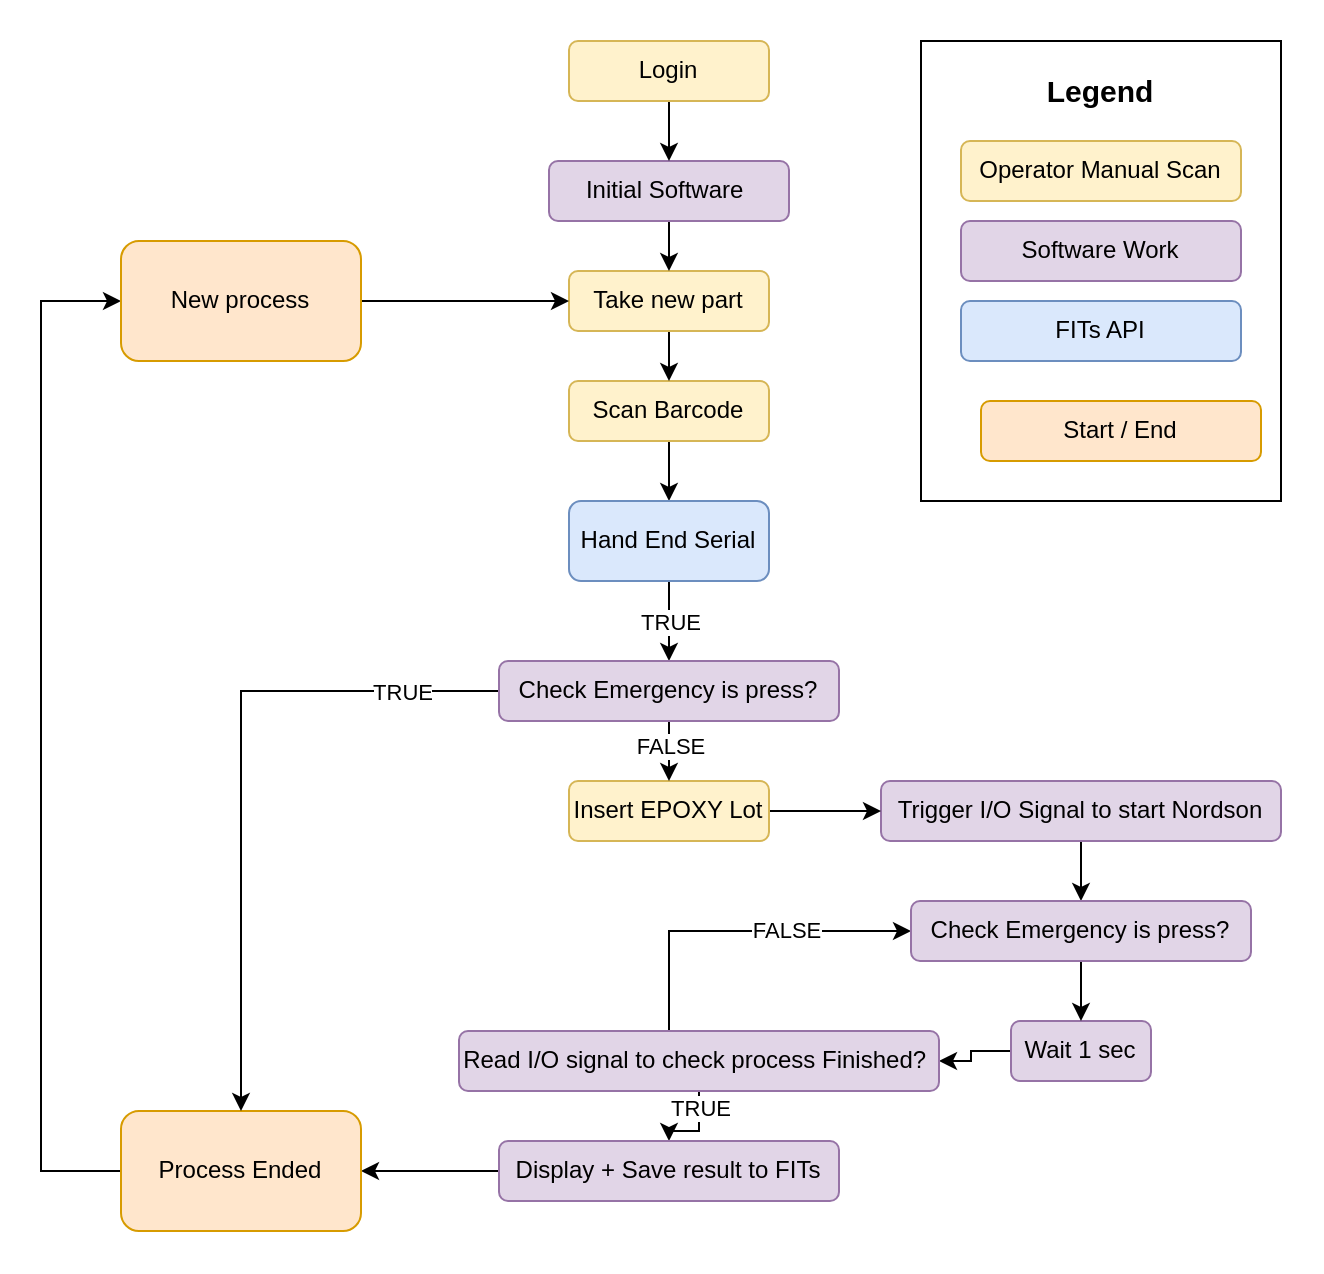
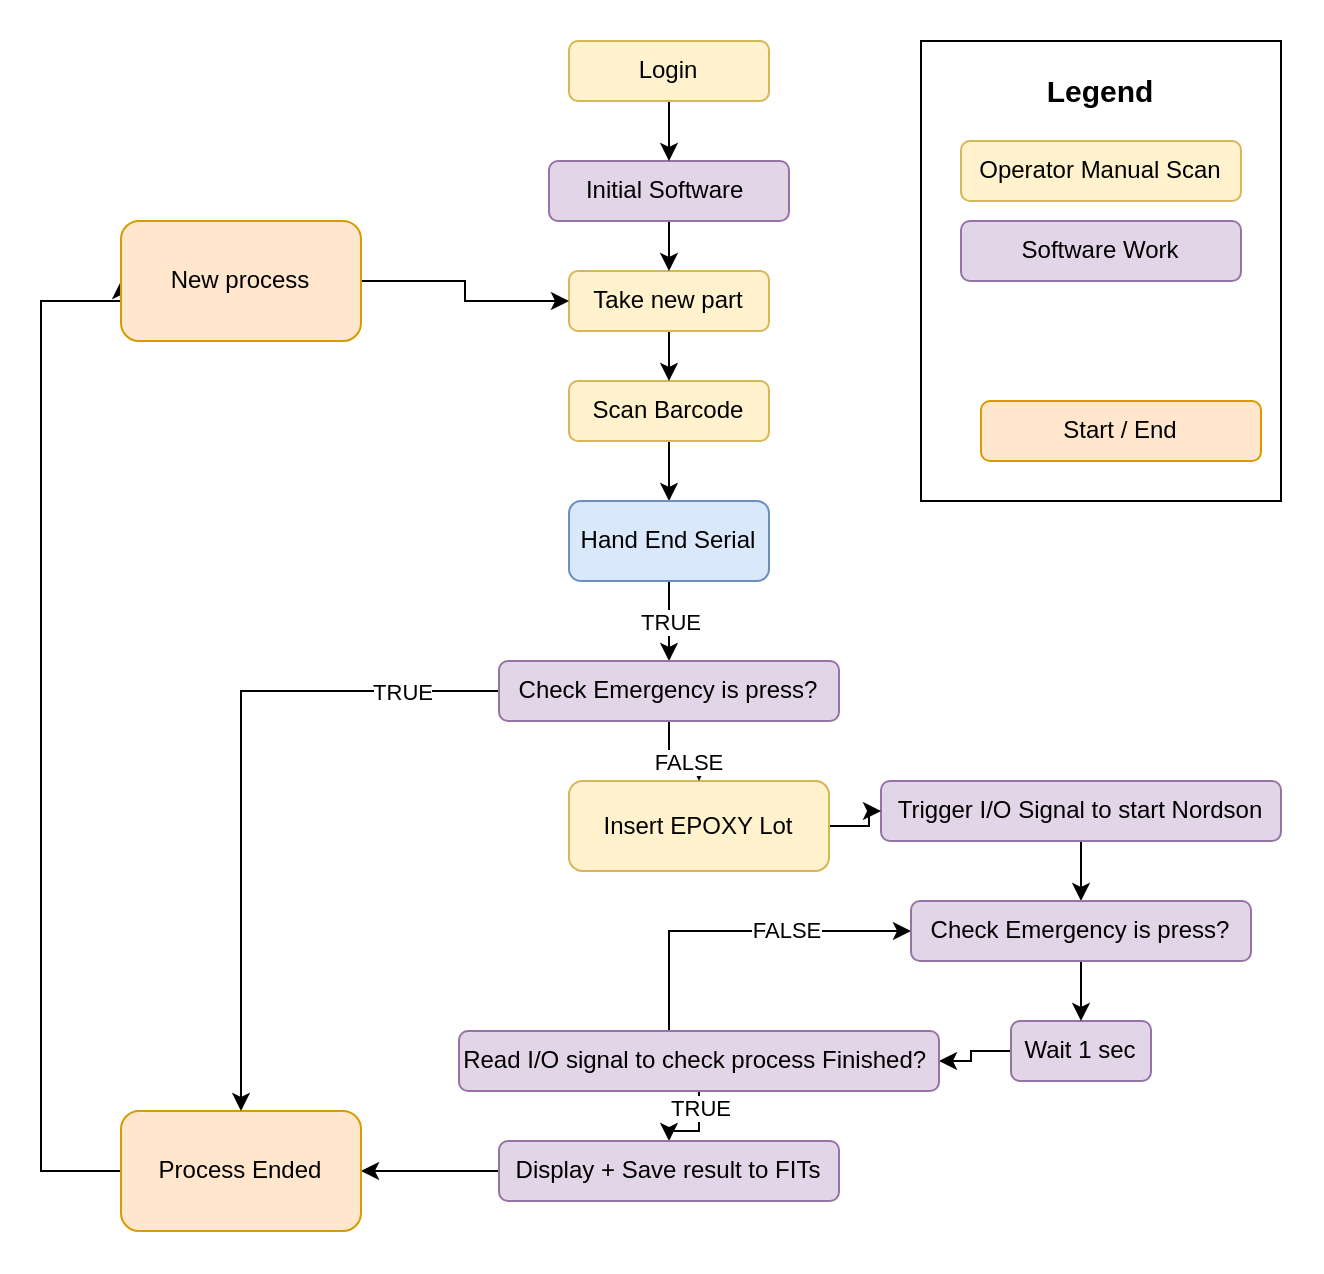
node "New process": moved (241, 301) -> (241, 281)
node "FITs API": removed
node "Insert EPOXY Lot": size 200x60 -> 260x90
